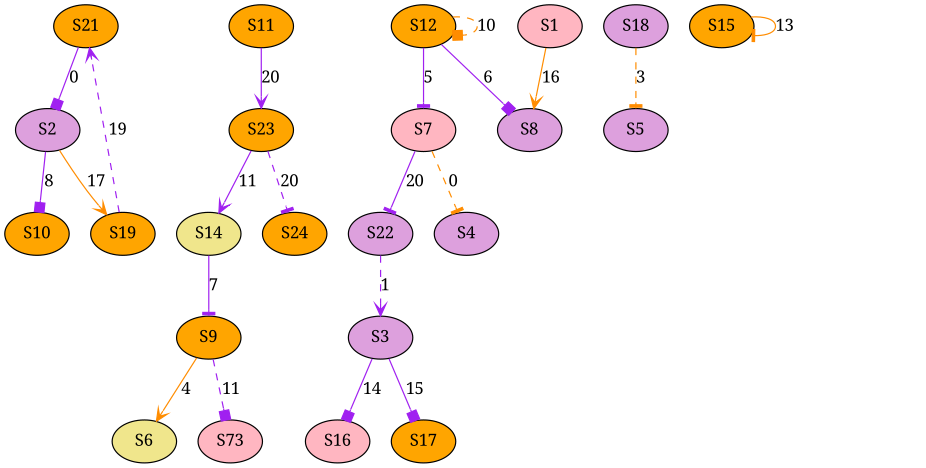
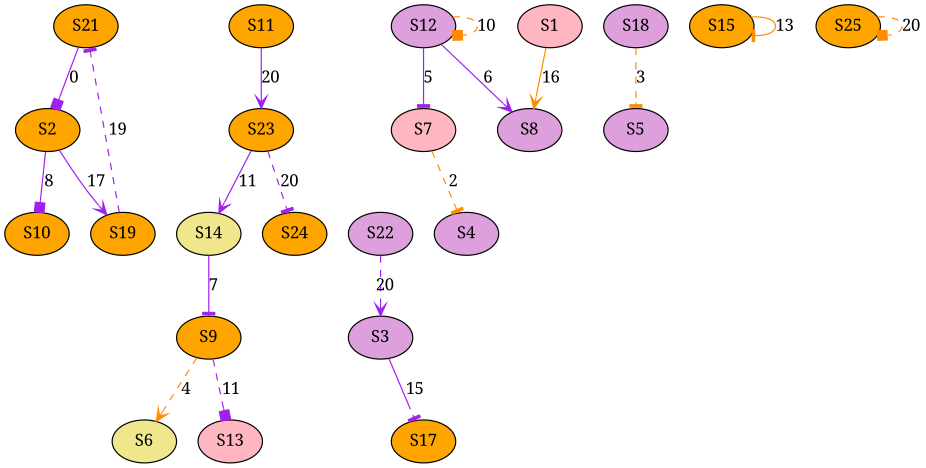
node "S12": fillcolor orange -> plum
node "S25": added
edge "S12" -> "S8": arrowhead box -> vee
node "S2": fillcolor plum -> orange
edge "S19" -> "S21": arrowhead vee -> tee
edge "S2" -> "S19": color darkorange -> purple
edge "S7" -> "S22": removed, label "20"
edge "S7" -> "S4": label "0" -> "2"
edge "S22" -> "S3": label "1" -> "20"
edge "S9" -> "S6": style solid -> dashed
edge "S3" -> "S17": arrowhead box -> tee
node "S73": label "S73" -> "S13"
node "S16": removed
